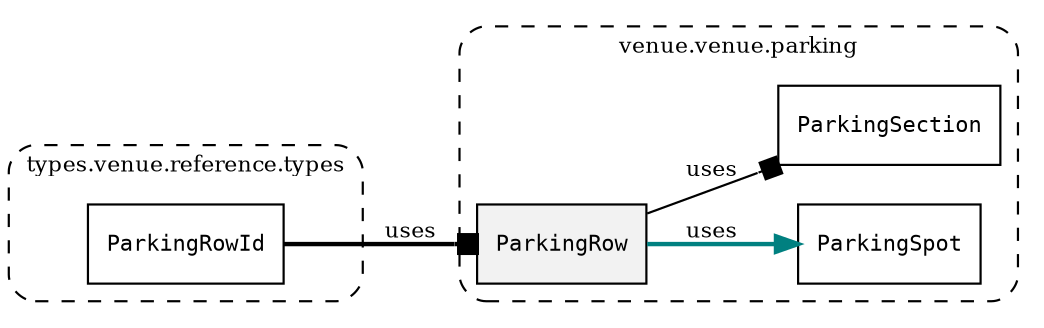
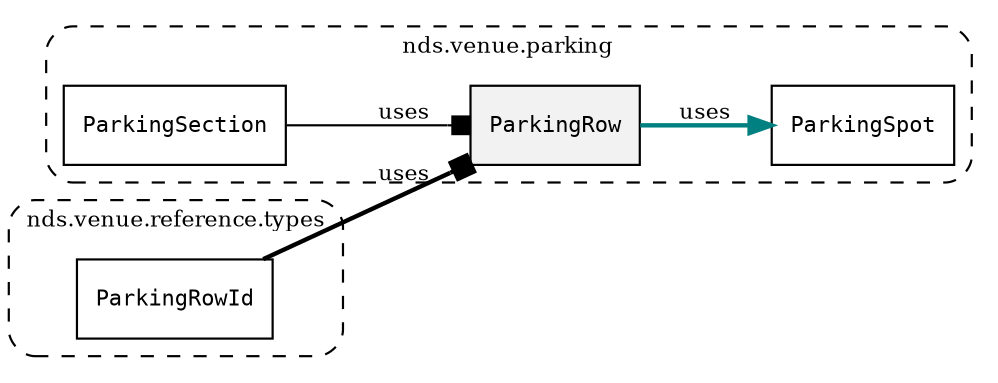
cluster "venue.venue.parking": label "venue.venue.parking" -> "nds.venue.parking"
cluster "types.venue.reference.types": label "types.venue.reference.types" -> "nds.venue.reference.types"
edge "ParkingRow" -> "ParkingSection": reversed
